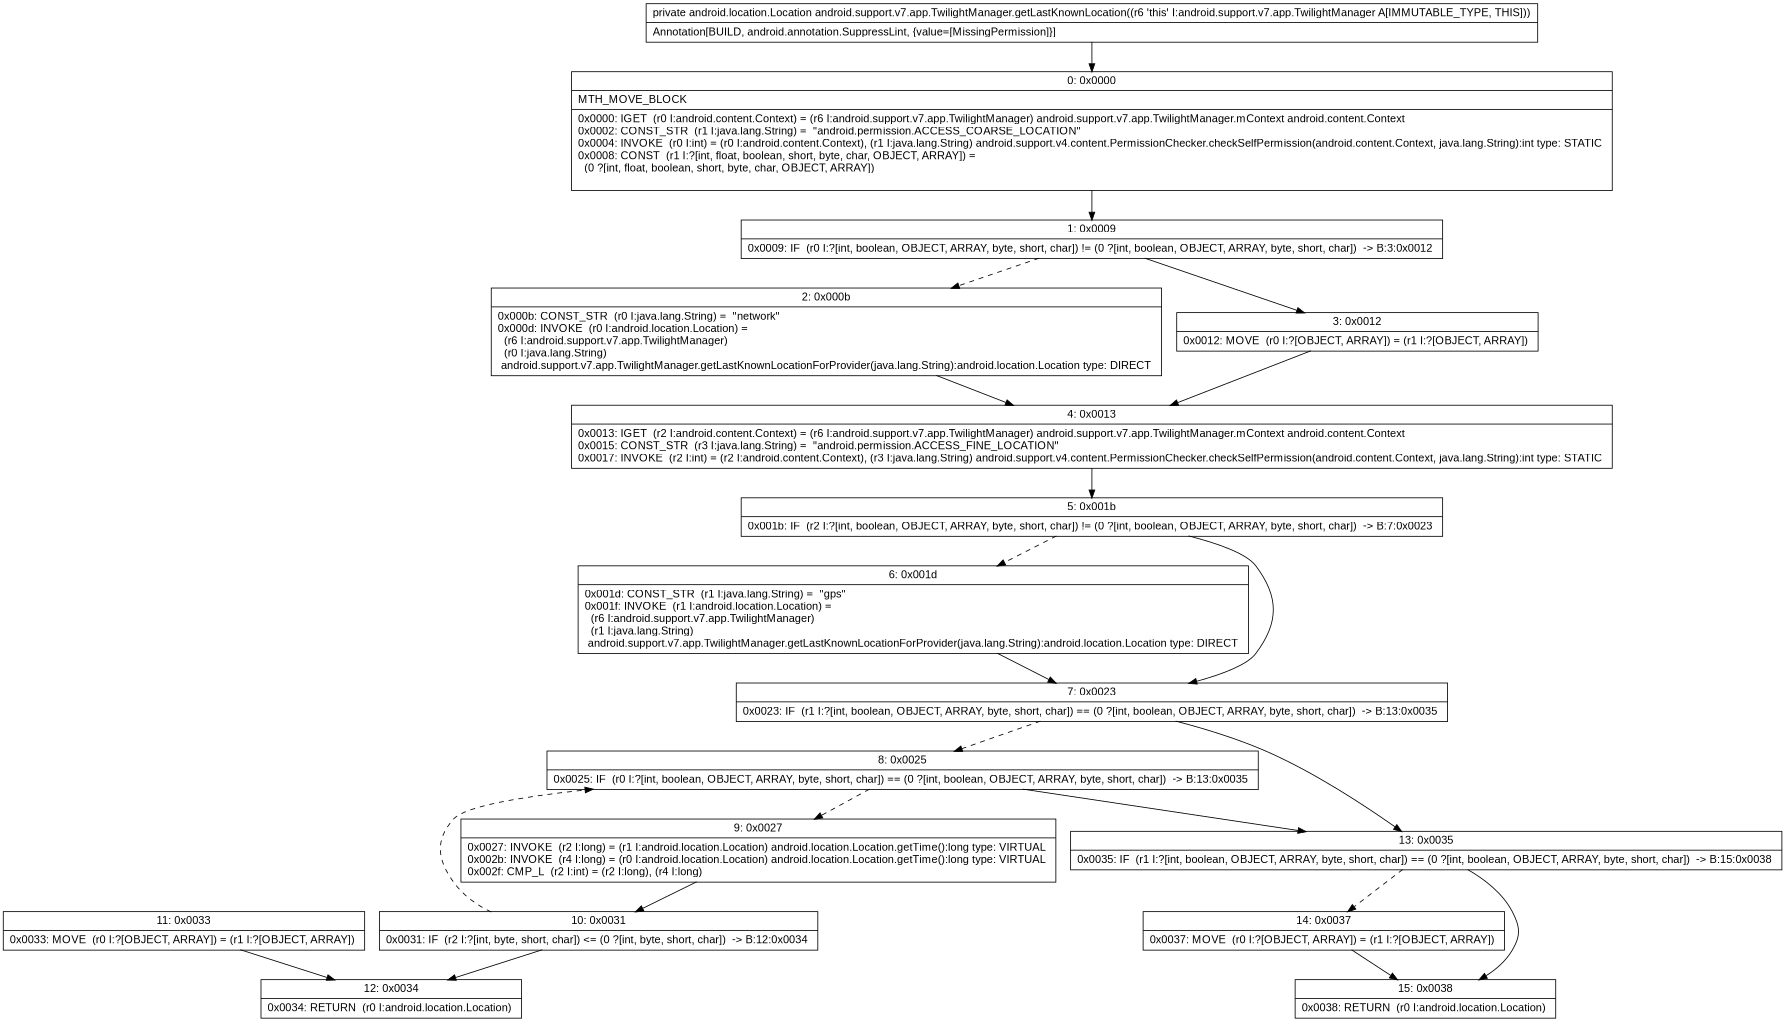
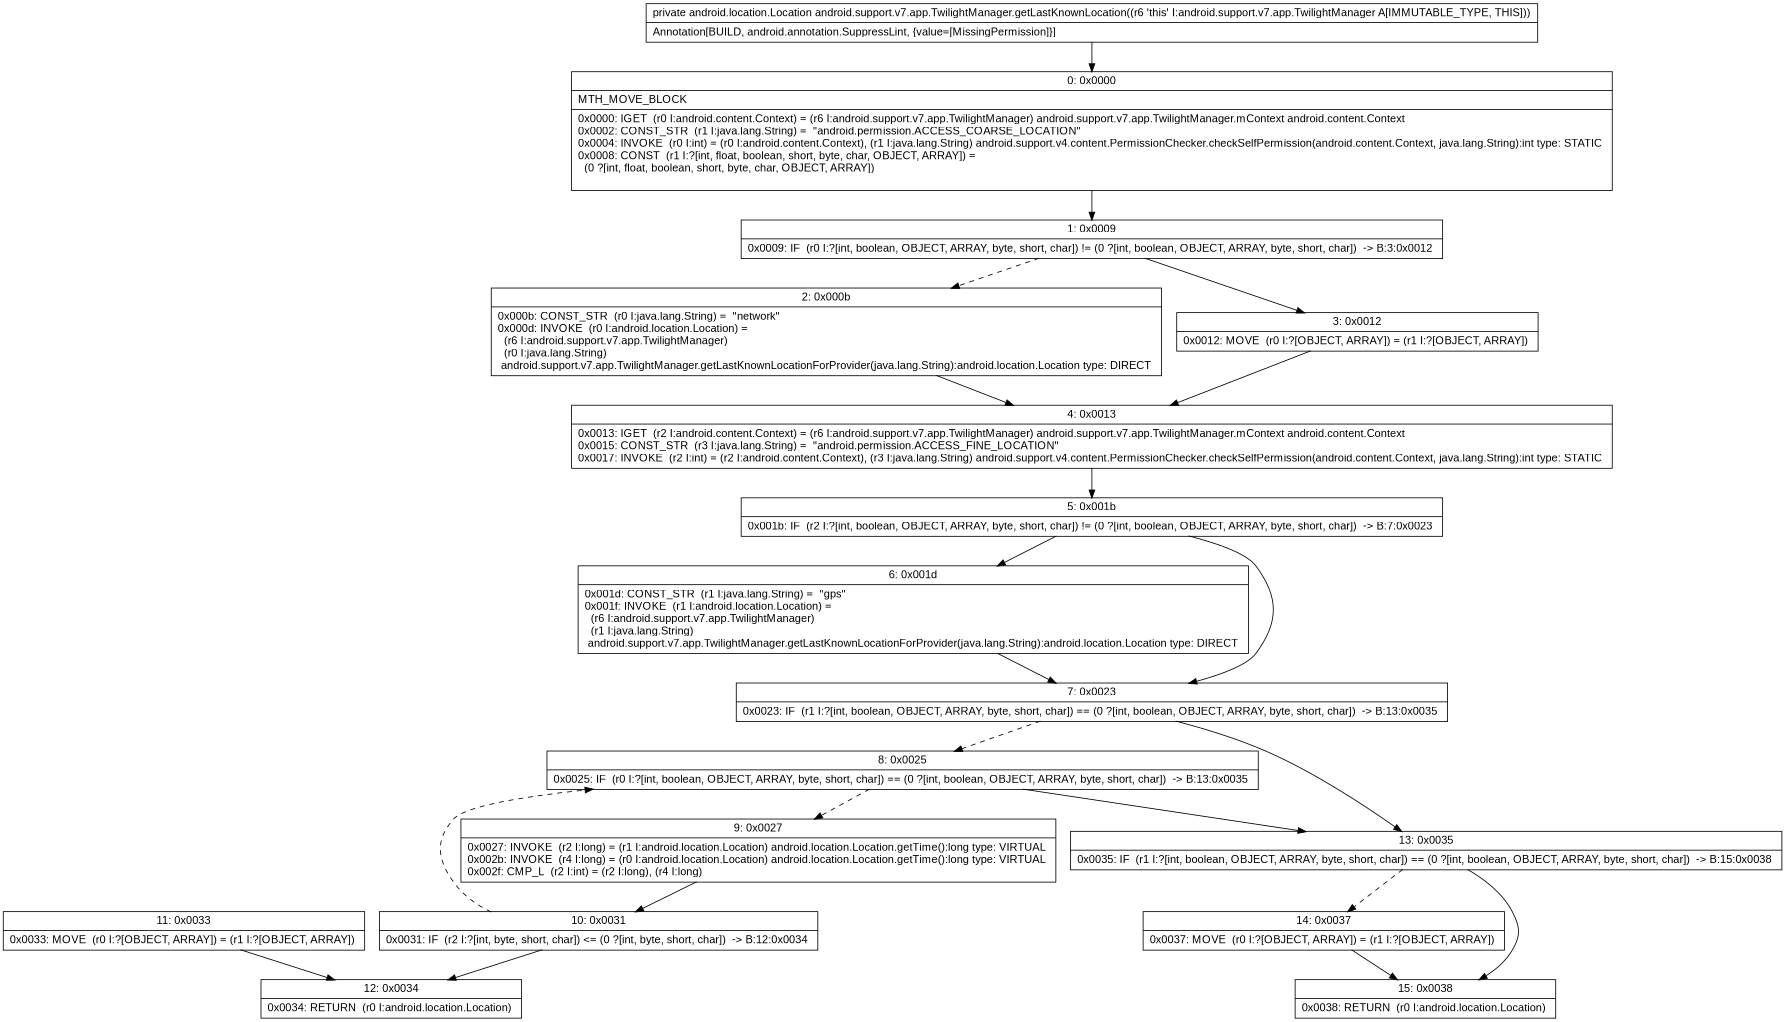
edge "5: 0x001b" -> "6: 0x001d": style dashed -> solid
